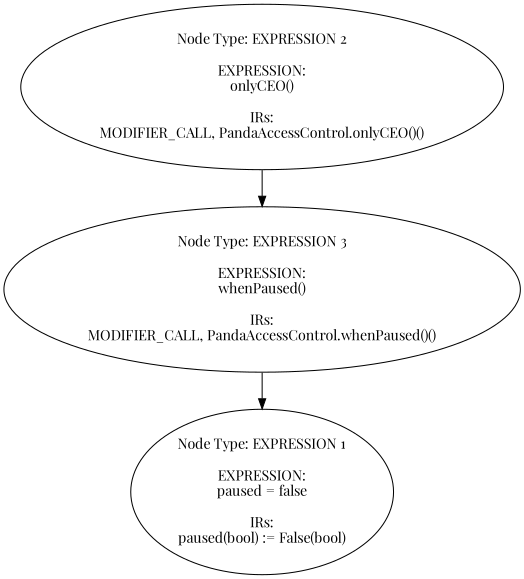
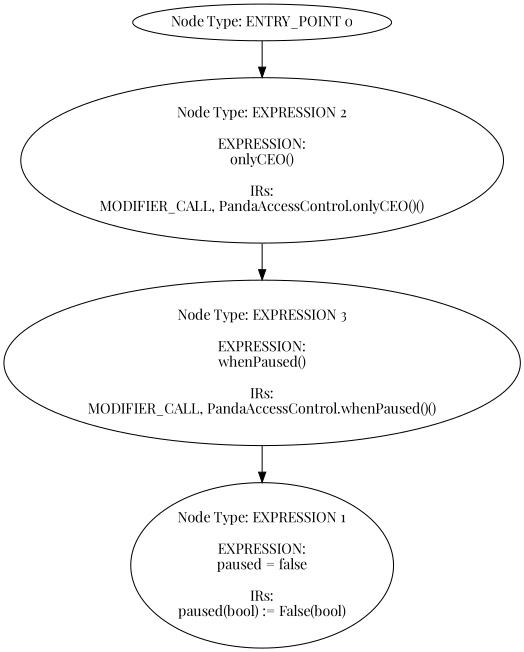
node "Node Type: ENTRY_POINT 0": added
